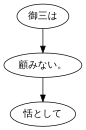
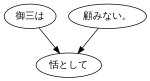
edge "御三は" -> "顧みない。": now "御三は" -> "恬として"
